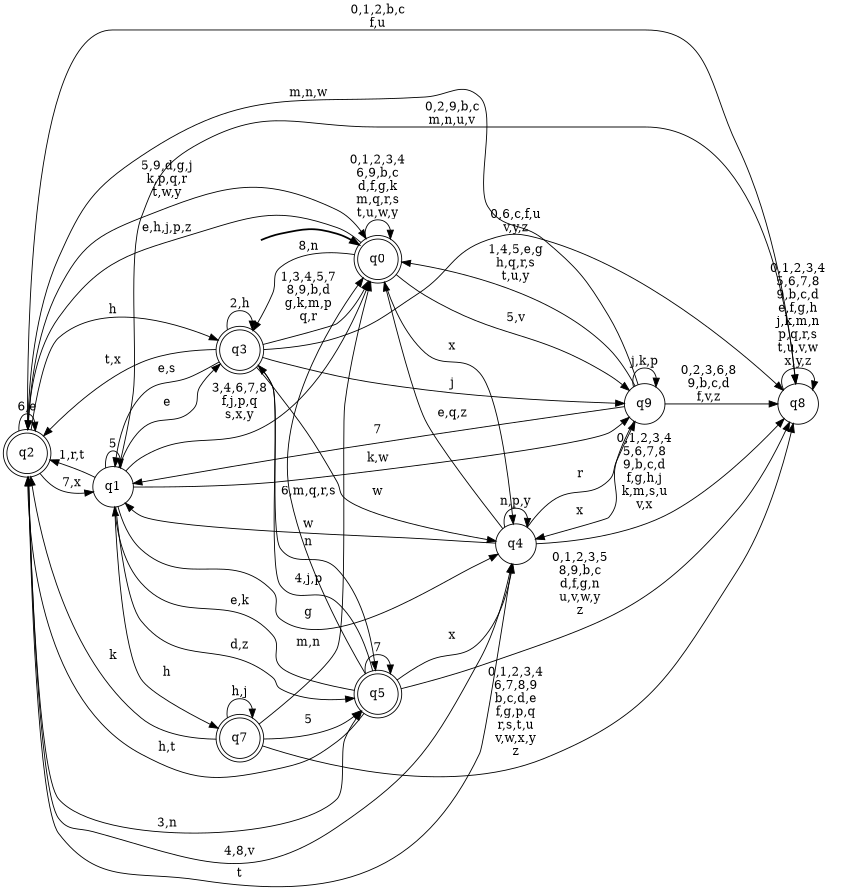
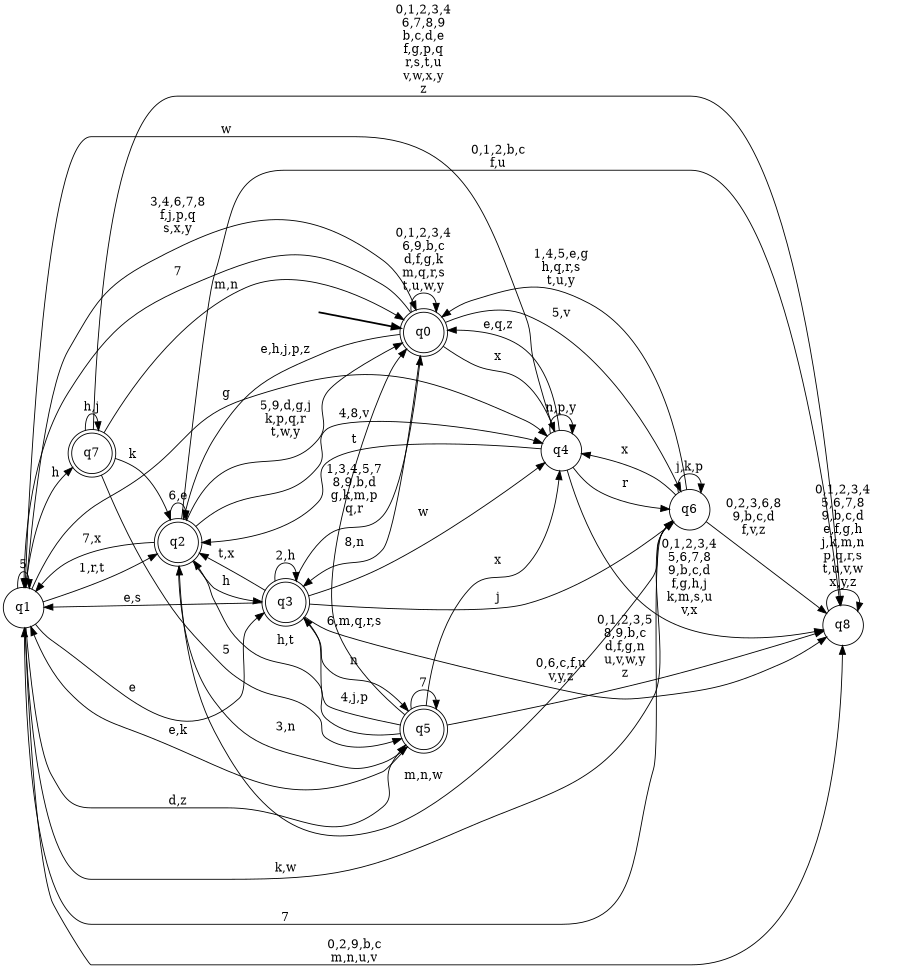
edge "q0" -> "q1": added, label "7"
node "q9": label "q9" -> "q6"
